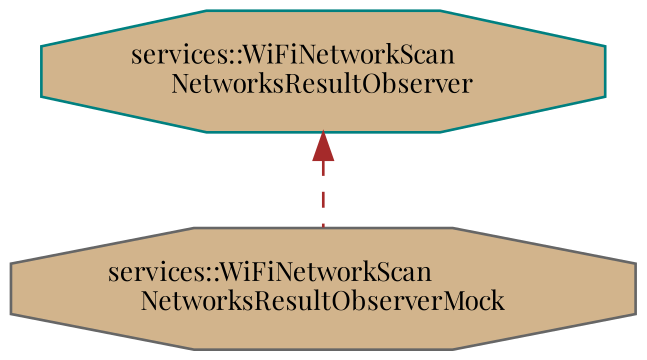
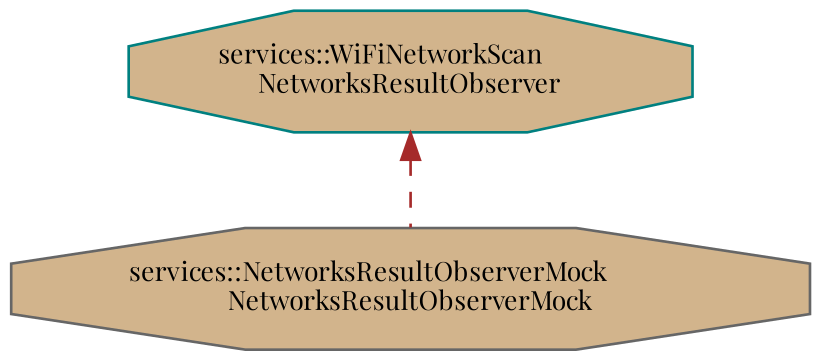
node "services::WiFiNetworkScan NetworksResultObserverMock": label "services::WiFiNetworkScan NetworksResultObserverMock" -> "services::NetworksResultObserverMock NetworksResultObserverMock"
